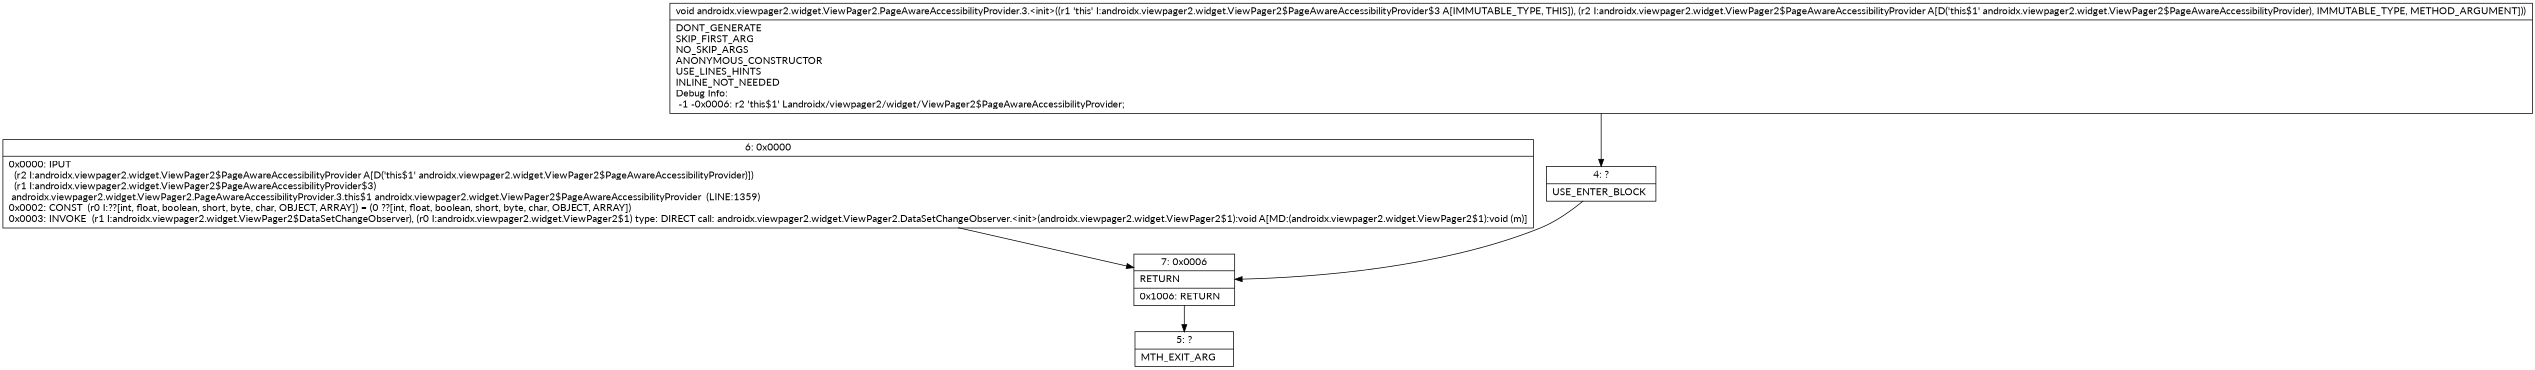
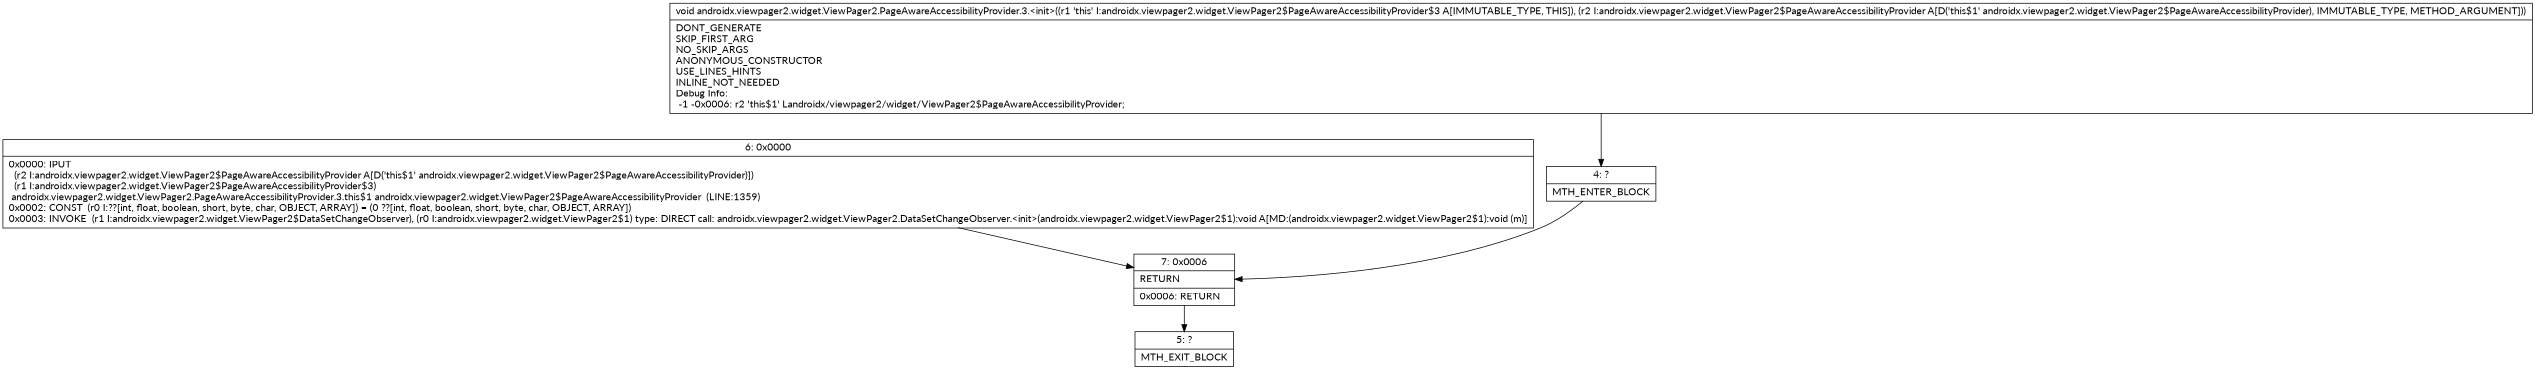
node "4: ?": text "USE_ENTER_BLOCK" -> "MTH_ENTER_BLOCK"
node "7: 0x0006": text "0x1006: RETURN" -> "0x0006: RETURN"
node "5: ?": text "MTH_EXIT_ARG" -> "MTH_EXIT_BLOCK"
